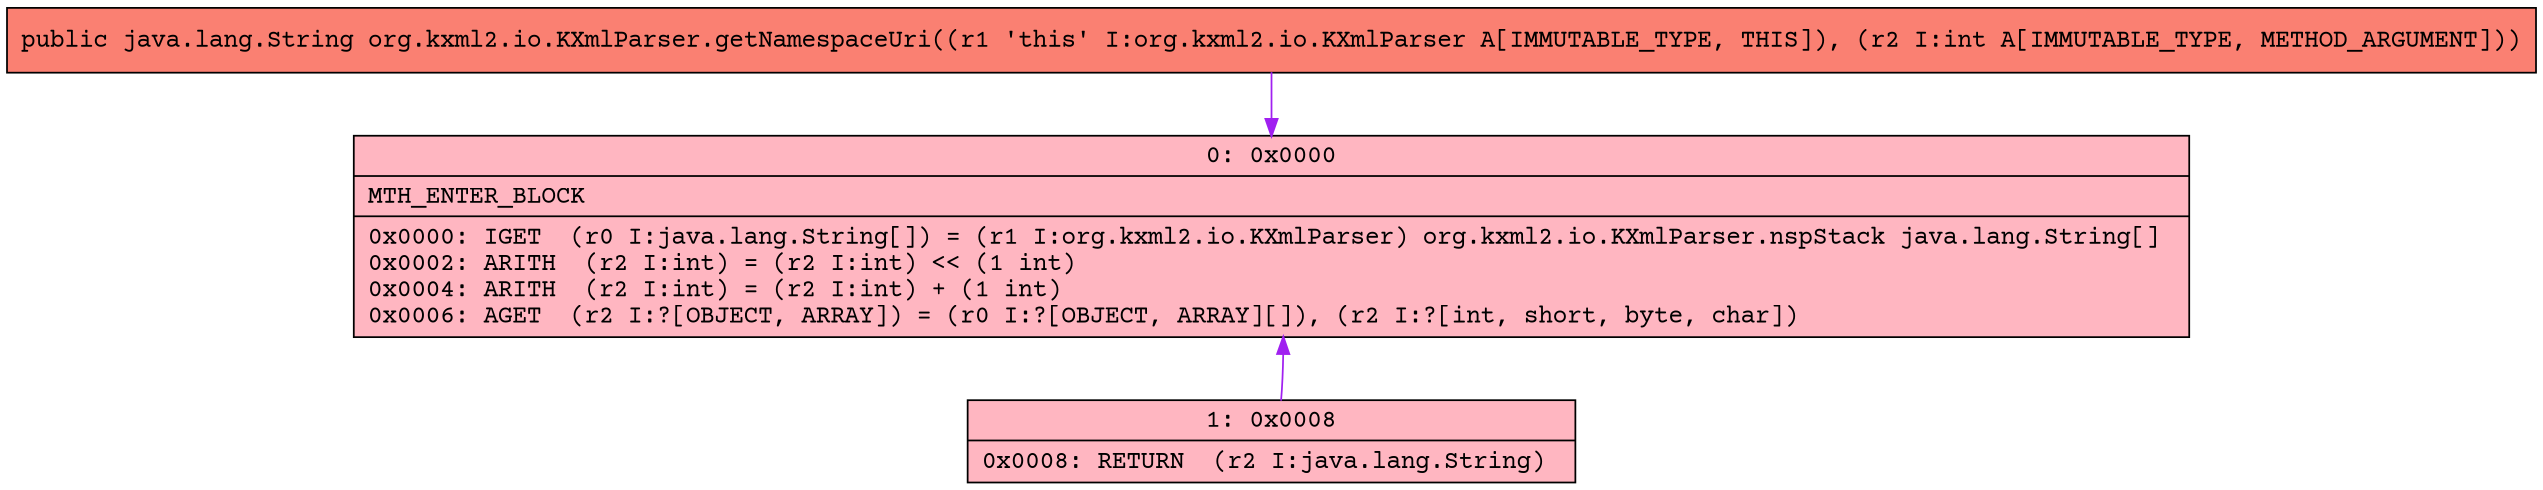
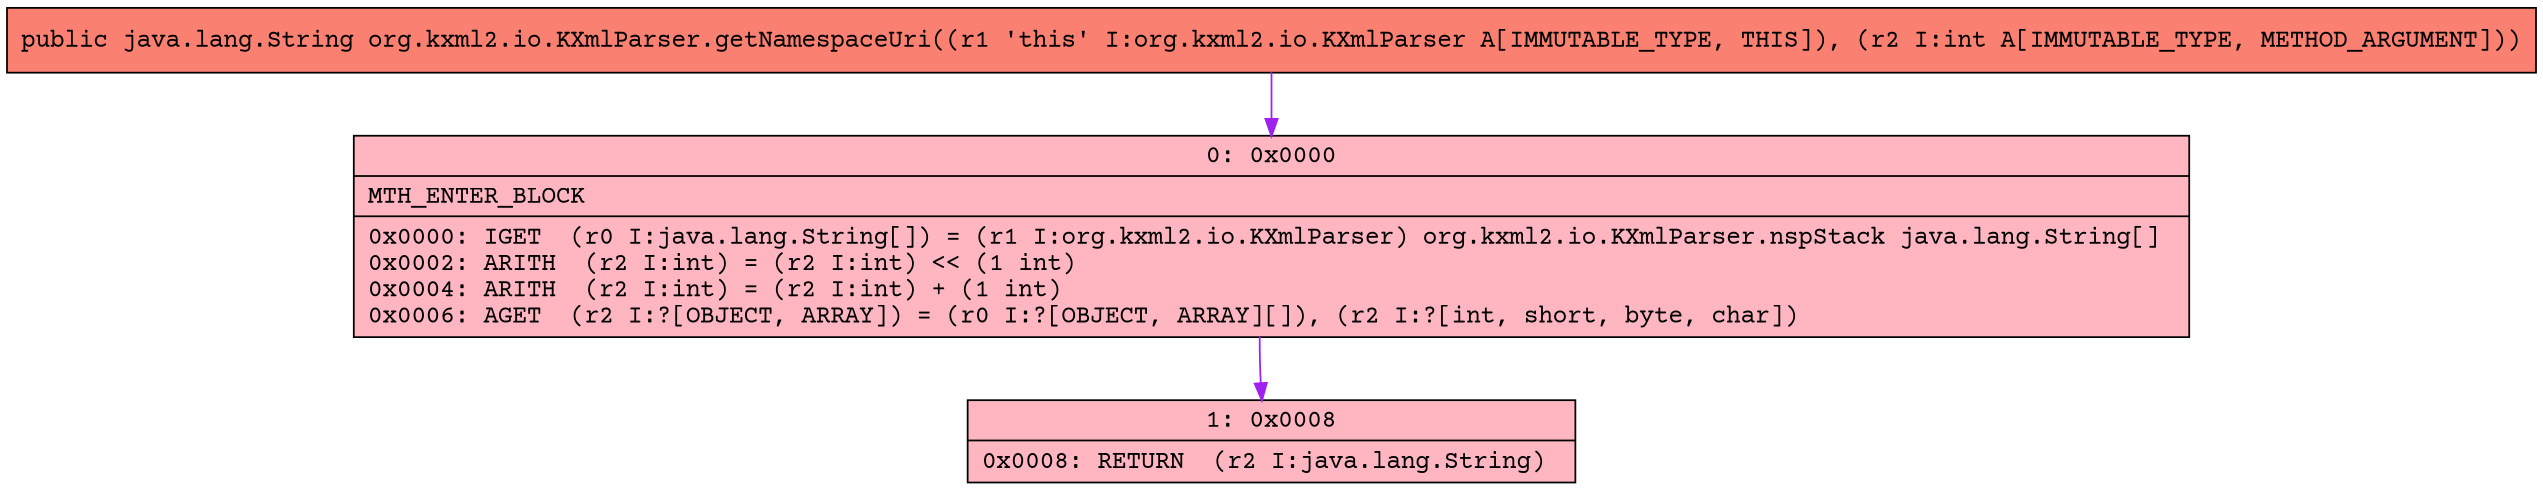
edge "1: 0x0008" -> "0: 0x0000": reversed
